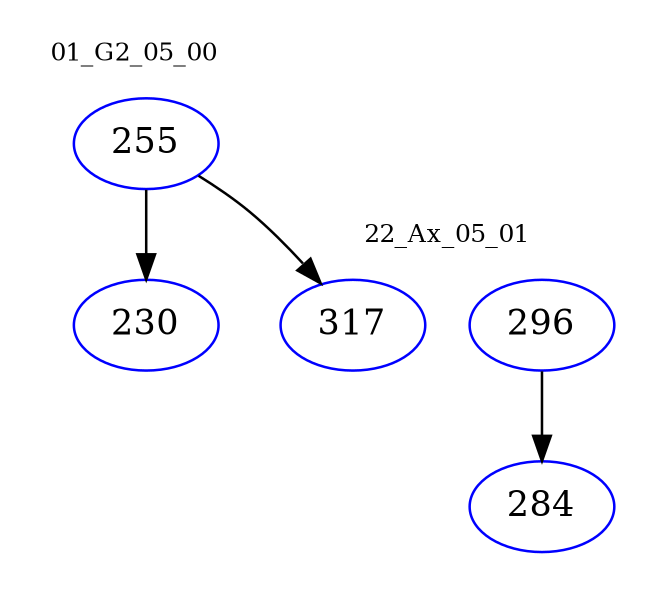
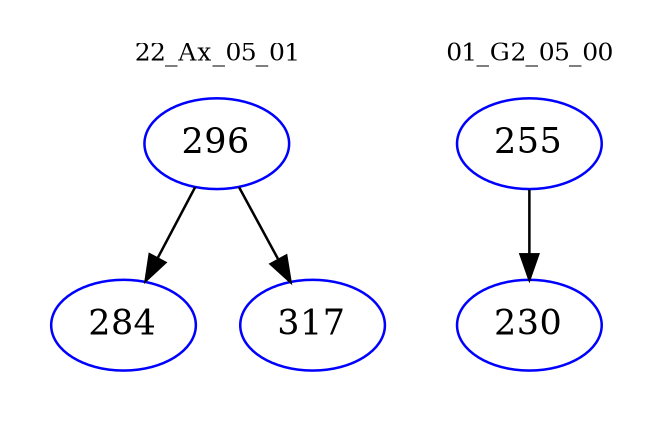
edge "255" -> "317": now "296" -> "317"
